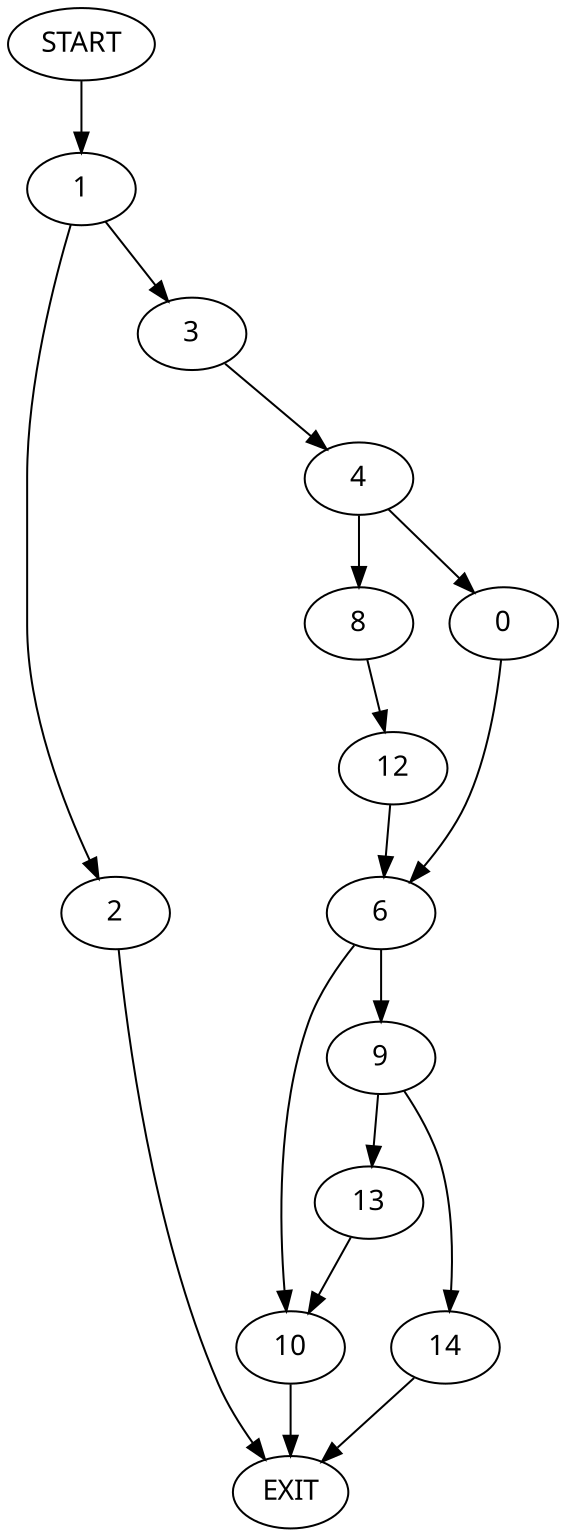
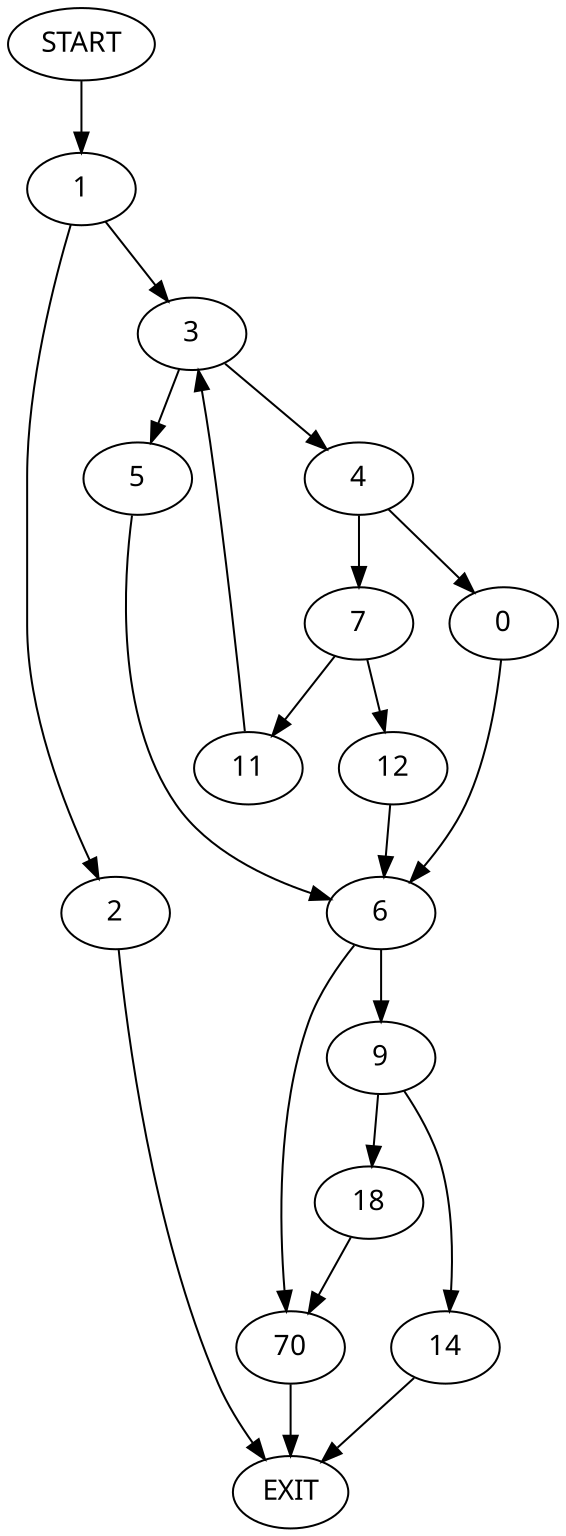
node "5": added
node "8": label "8" -> "7"
node "11": added
node "13": label "13" -> "18"
node "10": label "10" -> "70"
